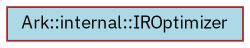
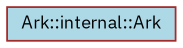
node "Ark::internal::IROptimizer": label "Ark::internal::IROptimizer" -> "Ark::internal::Ark"
